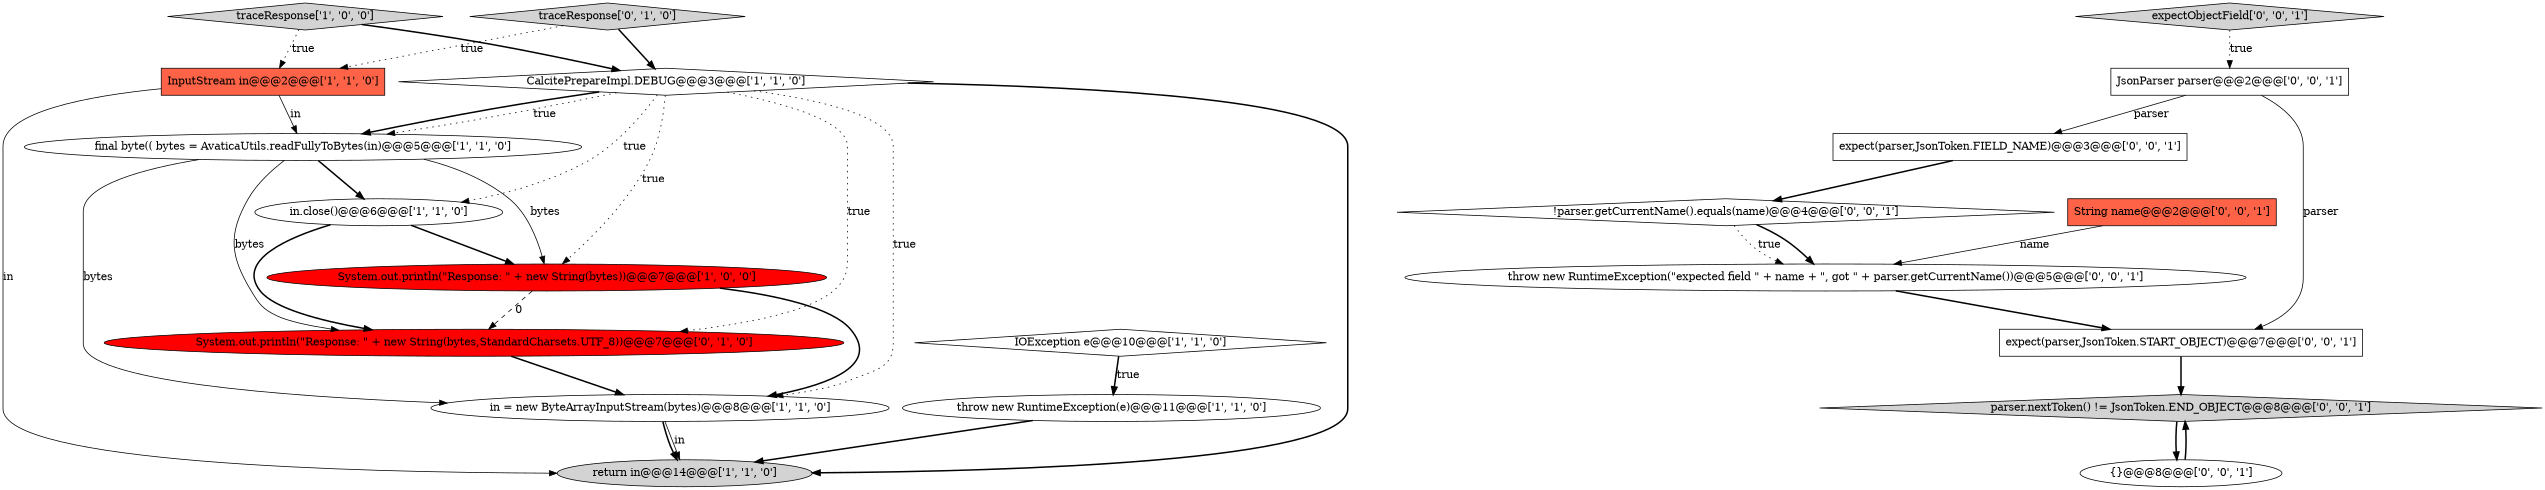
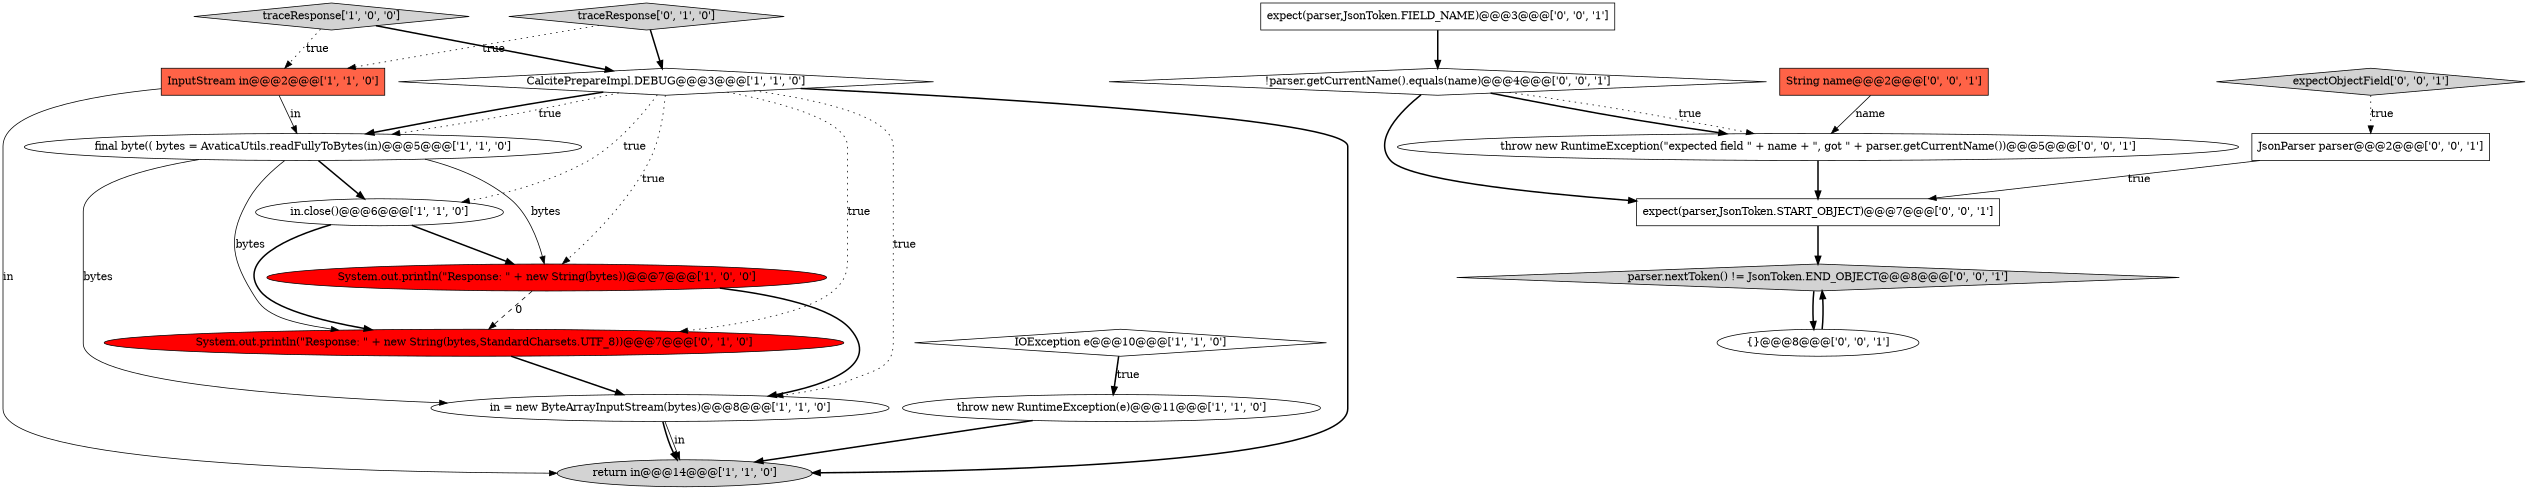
edge "JsonParser parser@@@2@@@['0', '0', '1']" -> "expect(parser,JsonToken.FIELD_NAME)@@@3@@@['0', '0', '1']": removed, label "parser"
edge "!parser.getCurrentName().equals(name)@@@4@@@['0', '0', '1']" -> "expect(parser,JsonToken.START_OBJECT)@@@7@@@['0', '0', '1']": added
edge "JsonParser parser@@@2@@@['0', '0', '1']" -> "expect(parser,JsonToken.START_OBJECT)@@@7@@@['0', '0', '1']": label "parser" -> "true"
